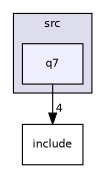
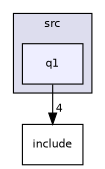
node "q7": label "q7" -> "q1"
